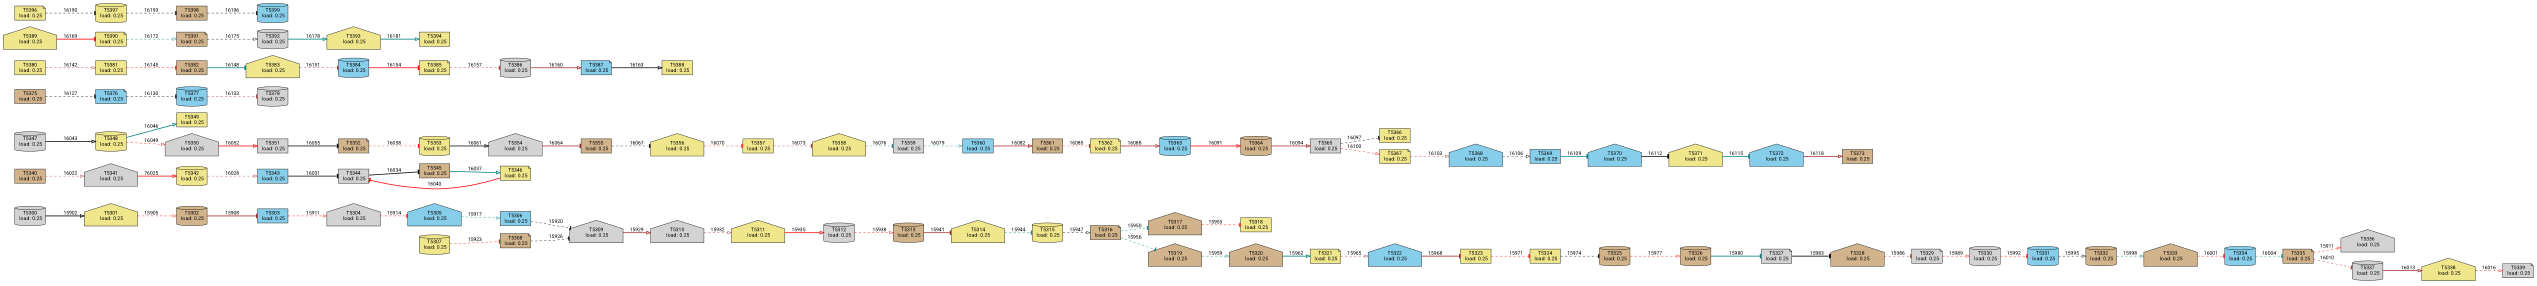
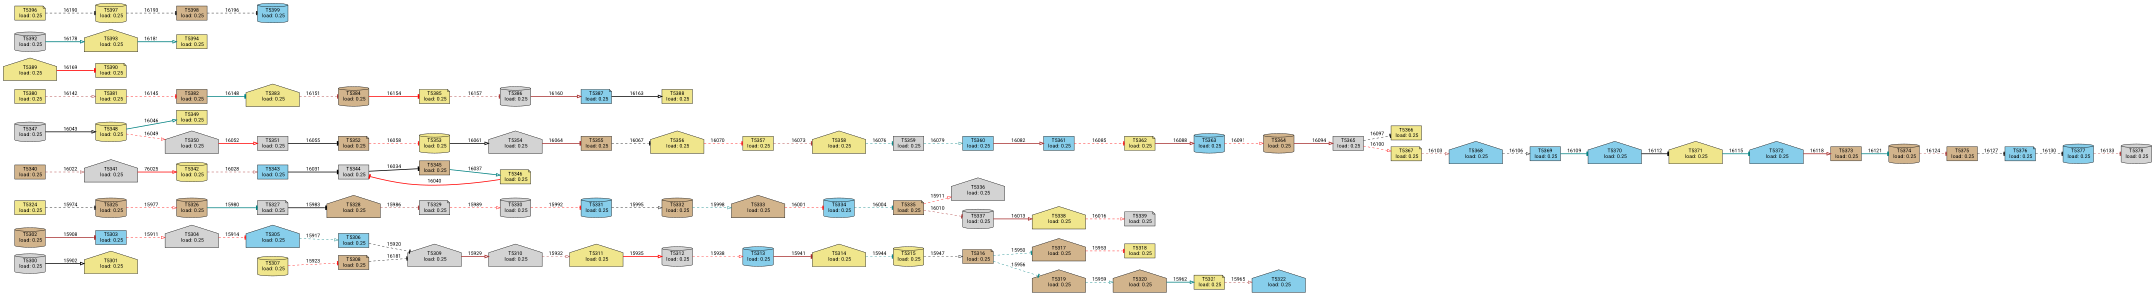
node "T5391 load: 0.25": removed
node "T5384 load: 0.25": fillcolor skyblue -> tan
node "T5361 load: 0.25": fillcolor tan -> skyblue
edge "T5363 load: 0.25" -> "T5364 load: 0.25": style bold -> dashed
node "T5374 load: 0.25": added
edge "T5301 load: 0.25" -> "T5302 load: 0.25": removed, label "15905"
node "T5313 load: 0.25": fillcolor tan -> skyblue
edge "T5308 load: 0.25" -> "T5309 load: 0.25": label "15926" -> "16181"
node "T5323 load: 0.25": removed
